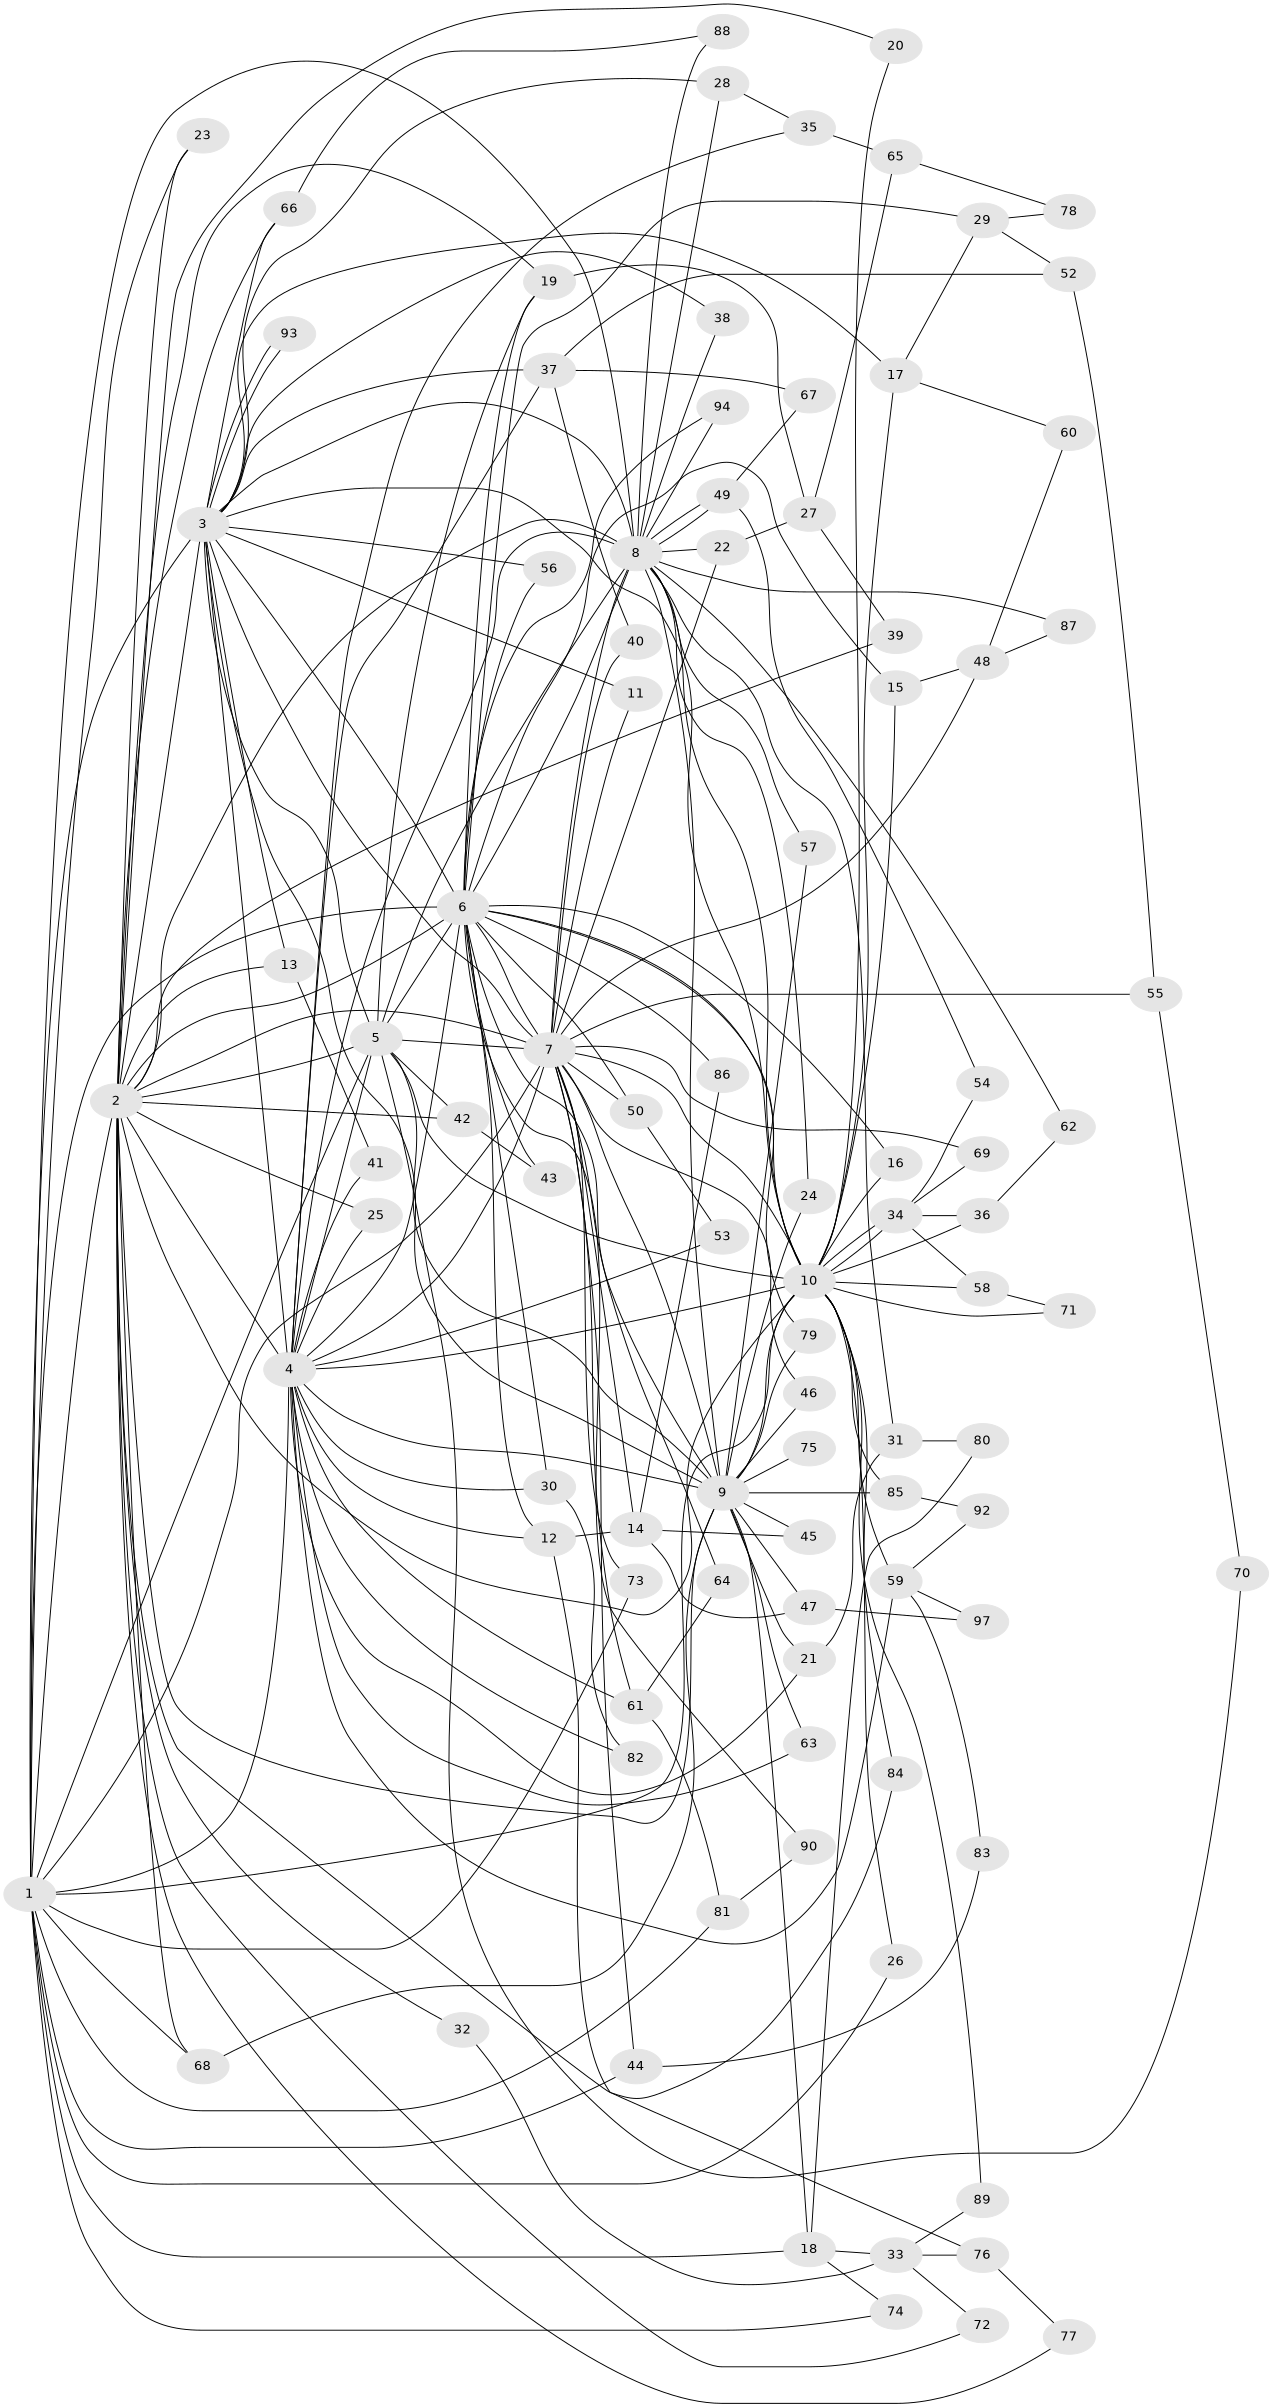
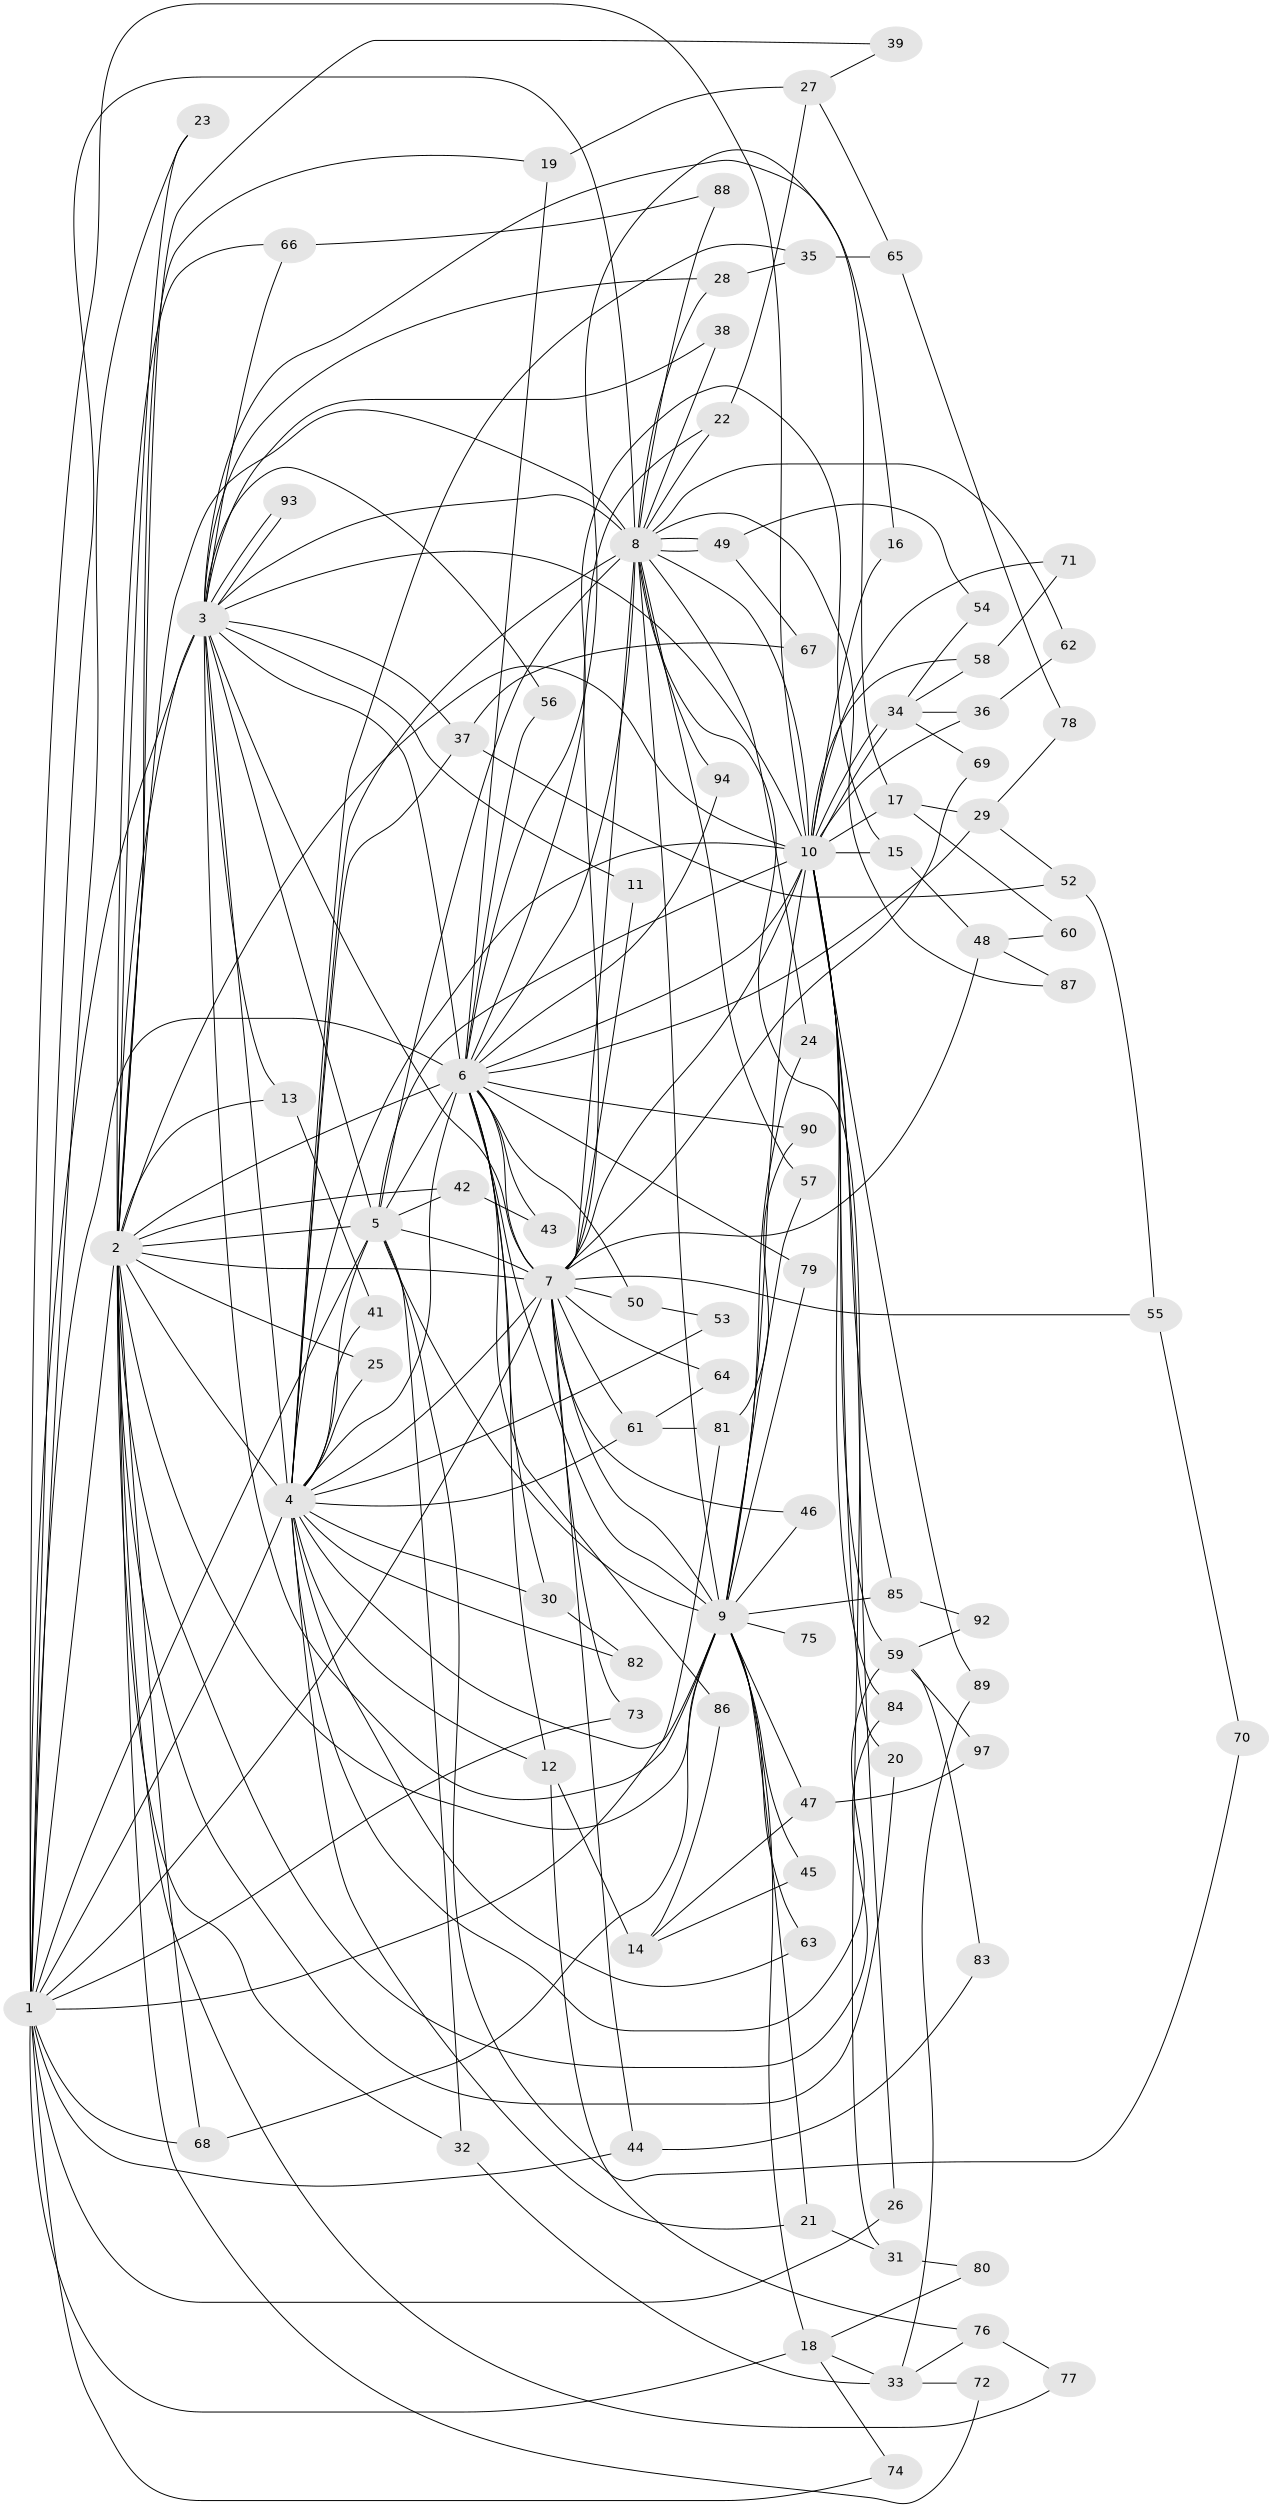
node "40": removed
edge "19" -- "5": now "32" -- "5"
edge "7" -- "14": removed
